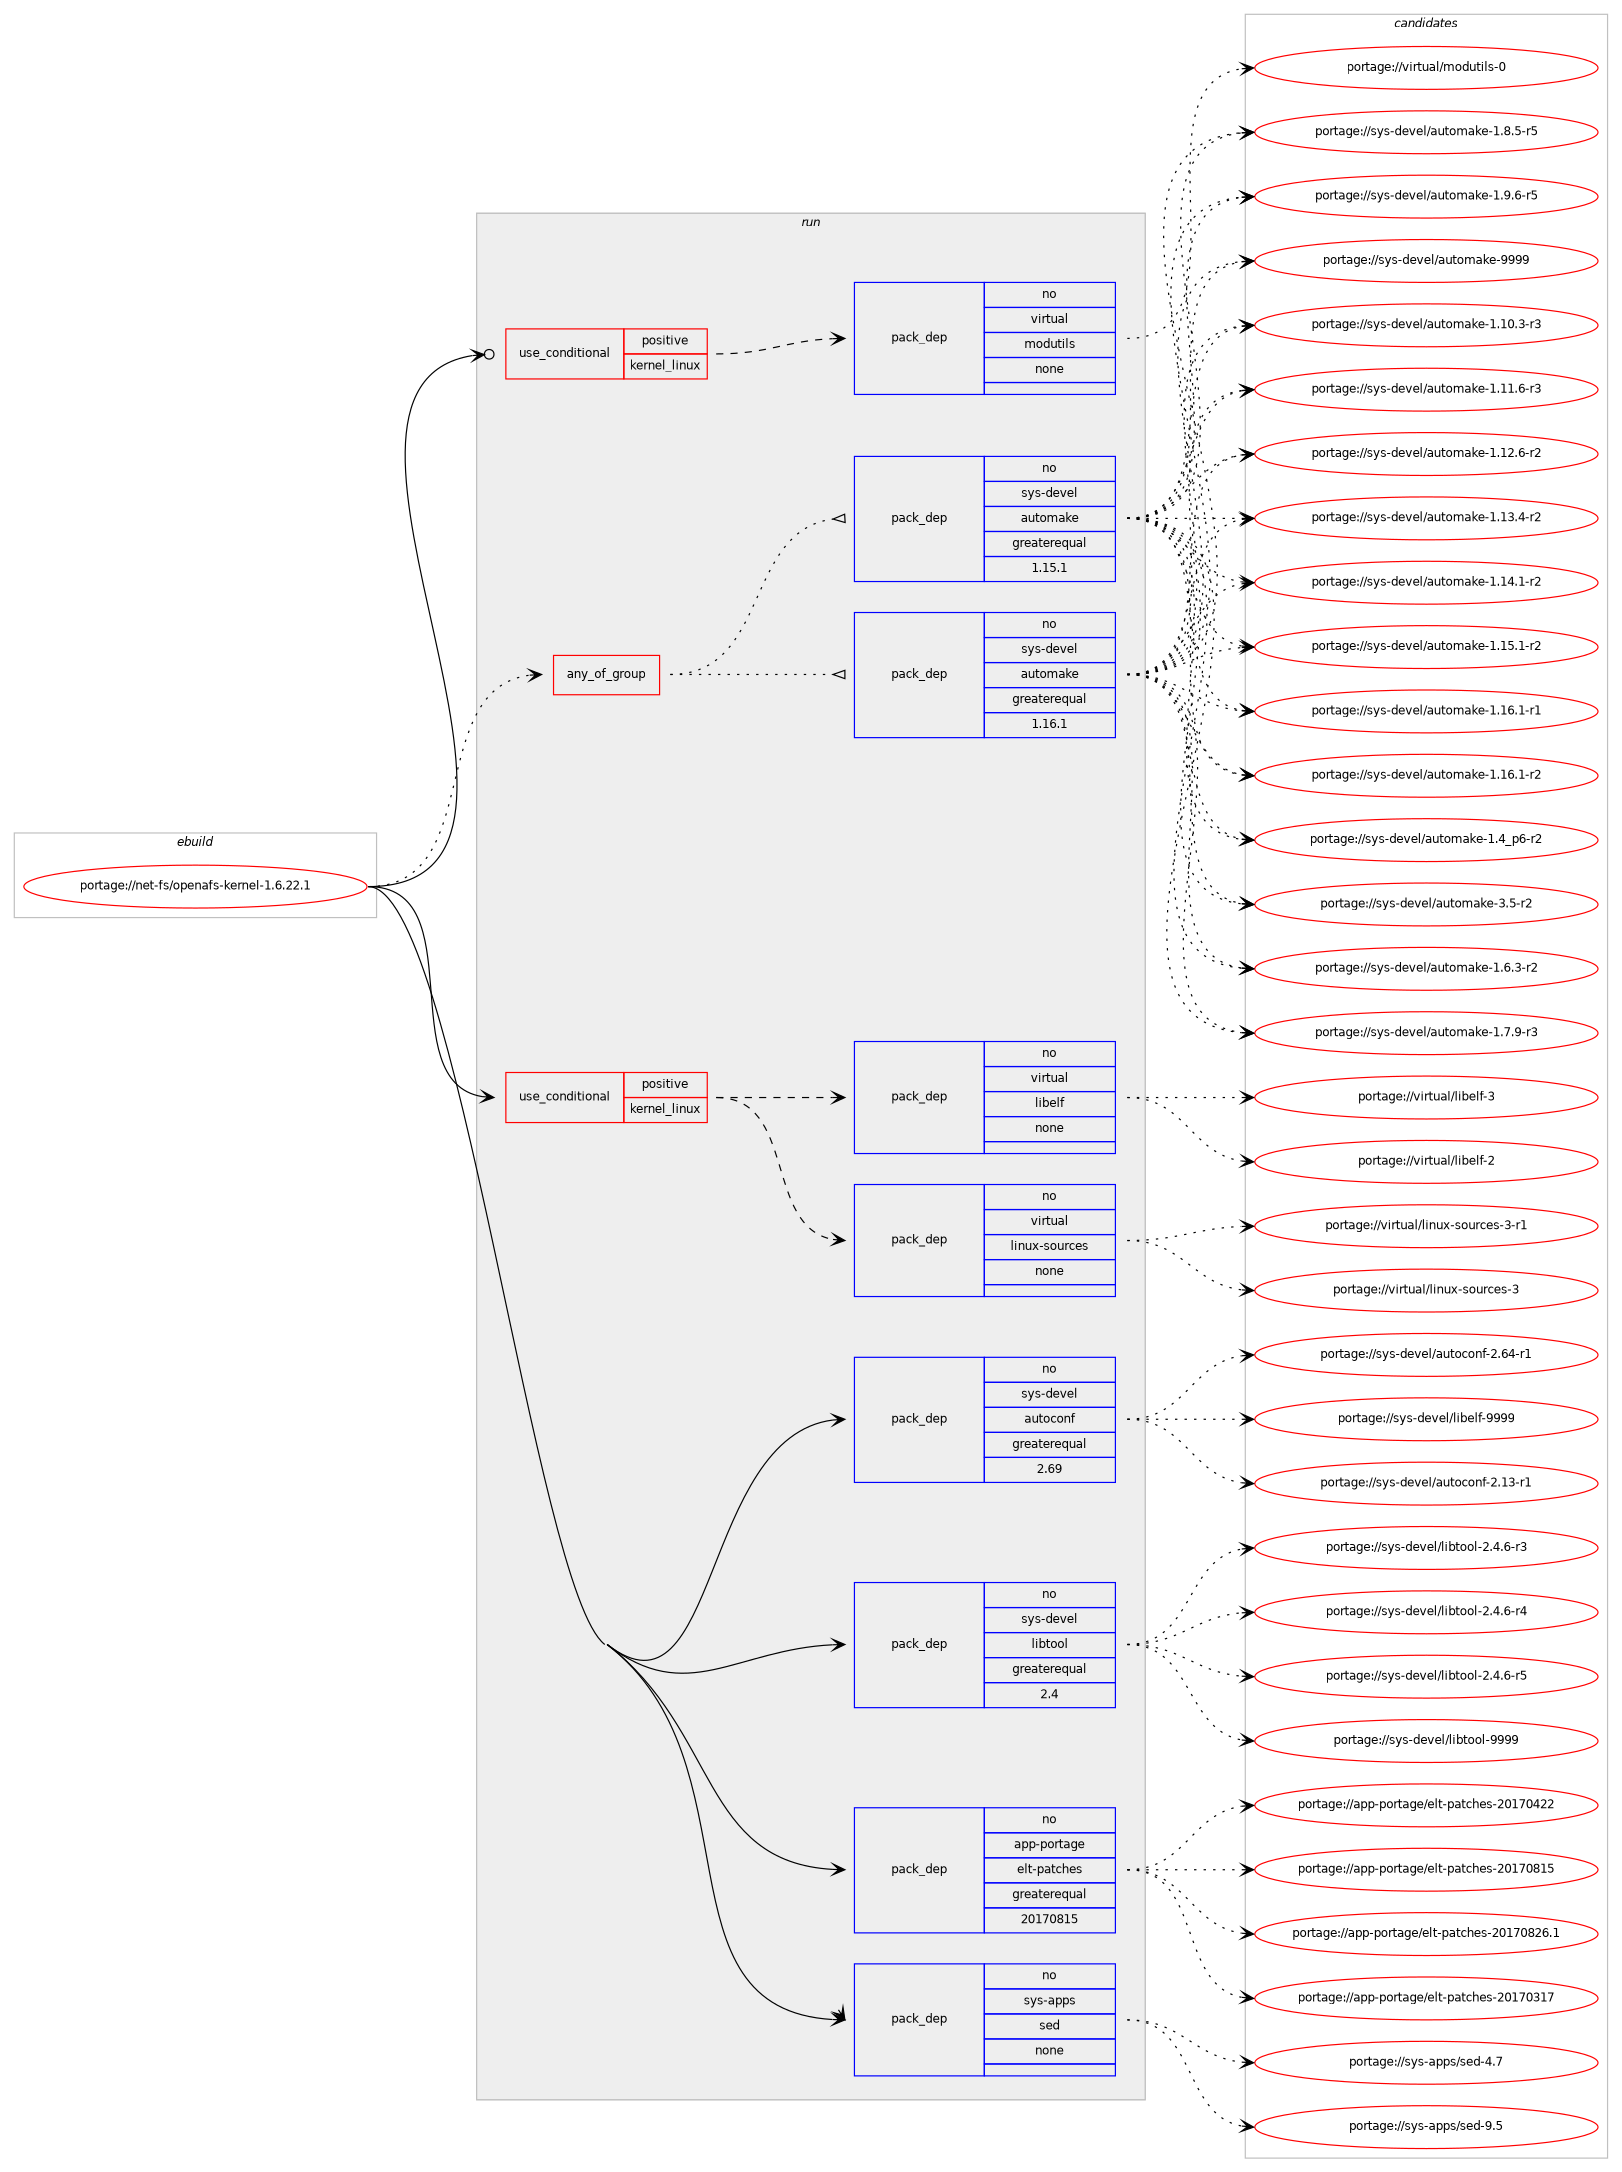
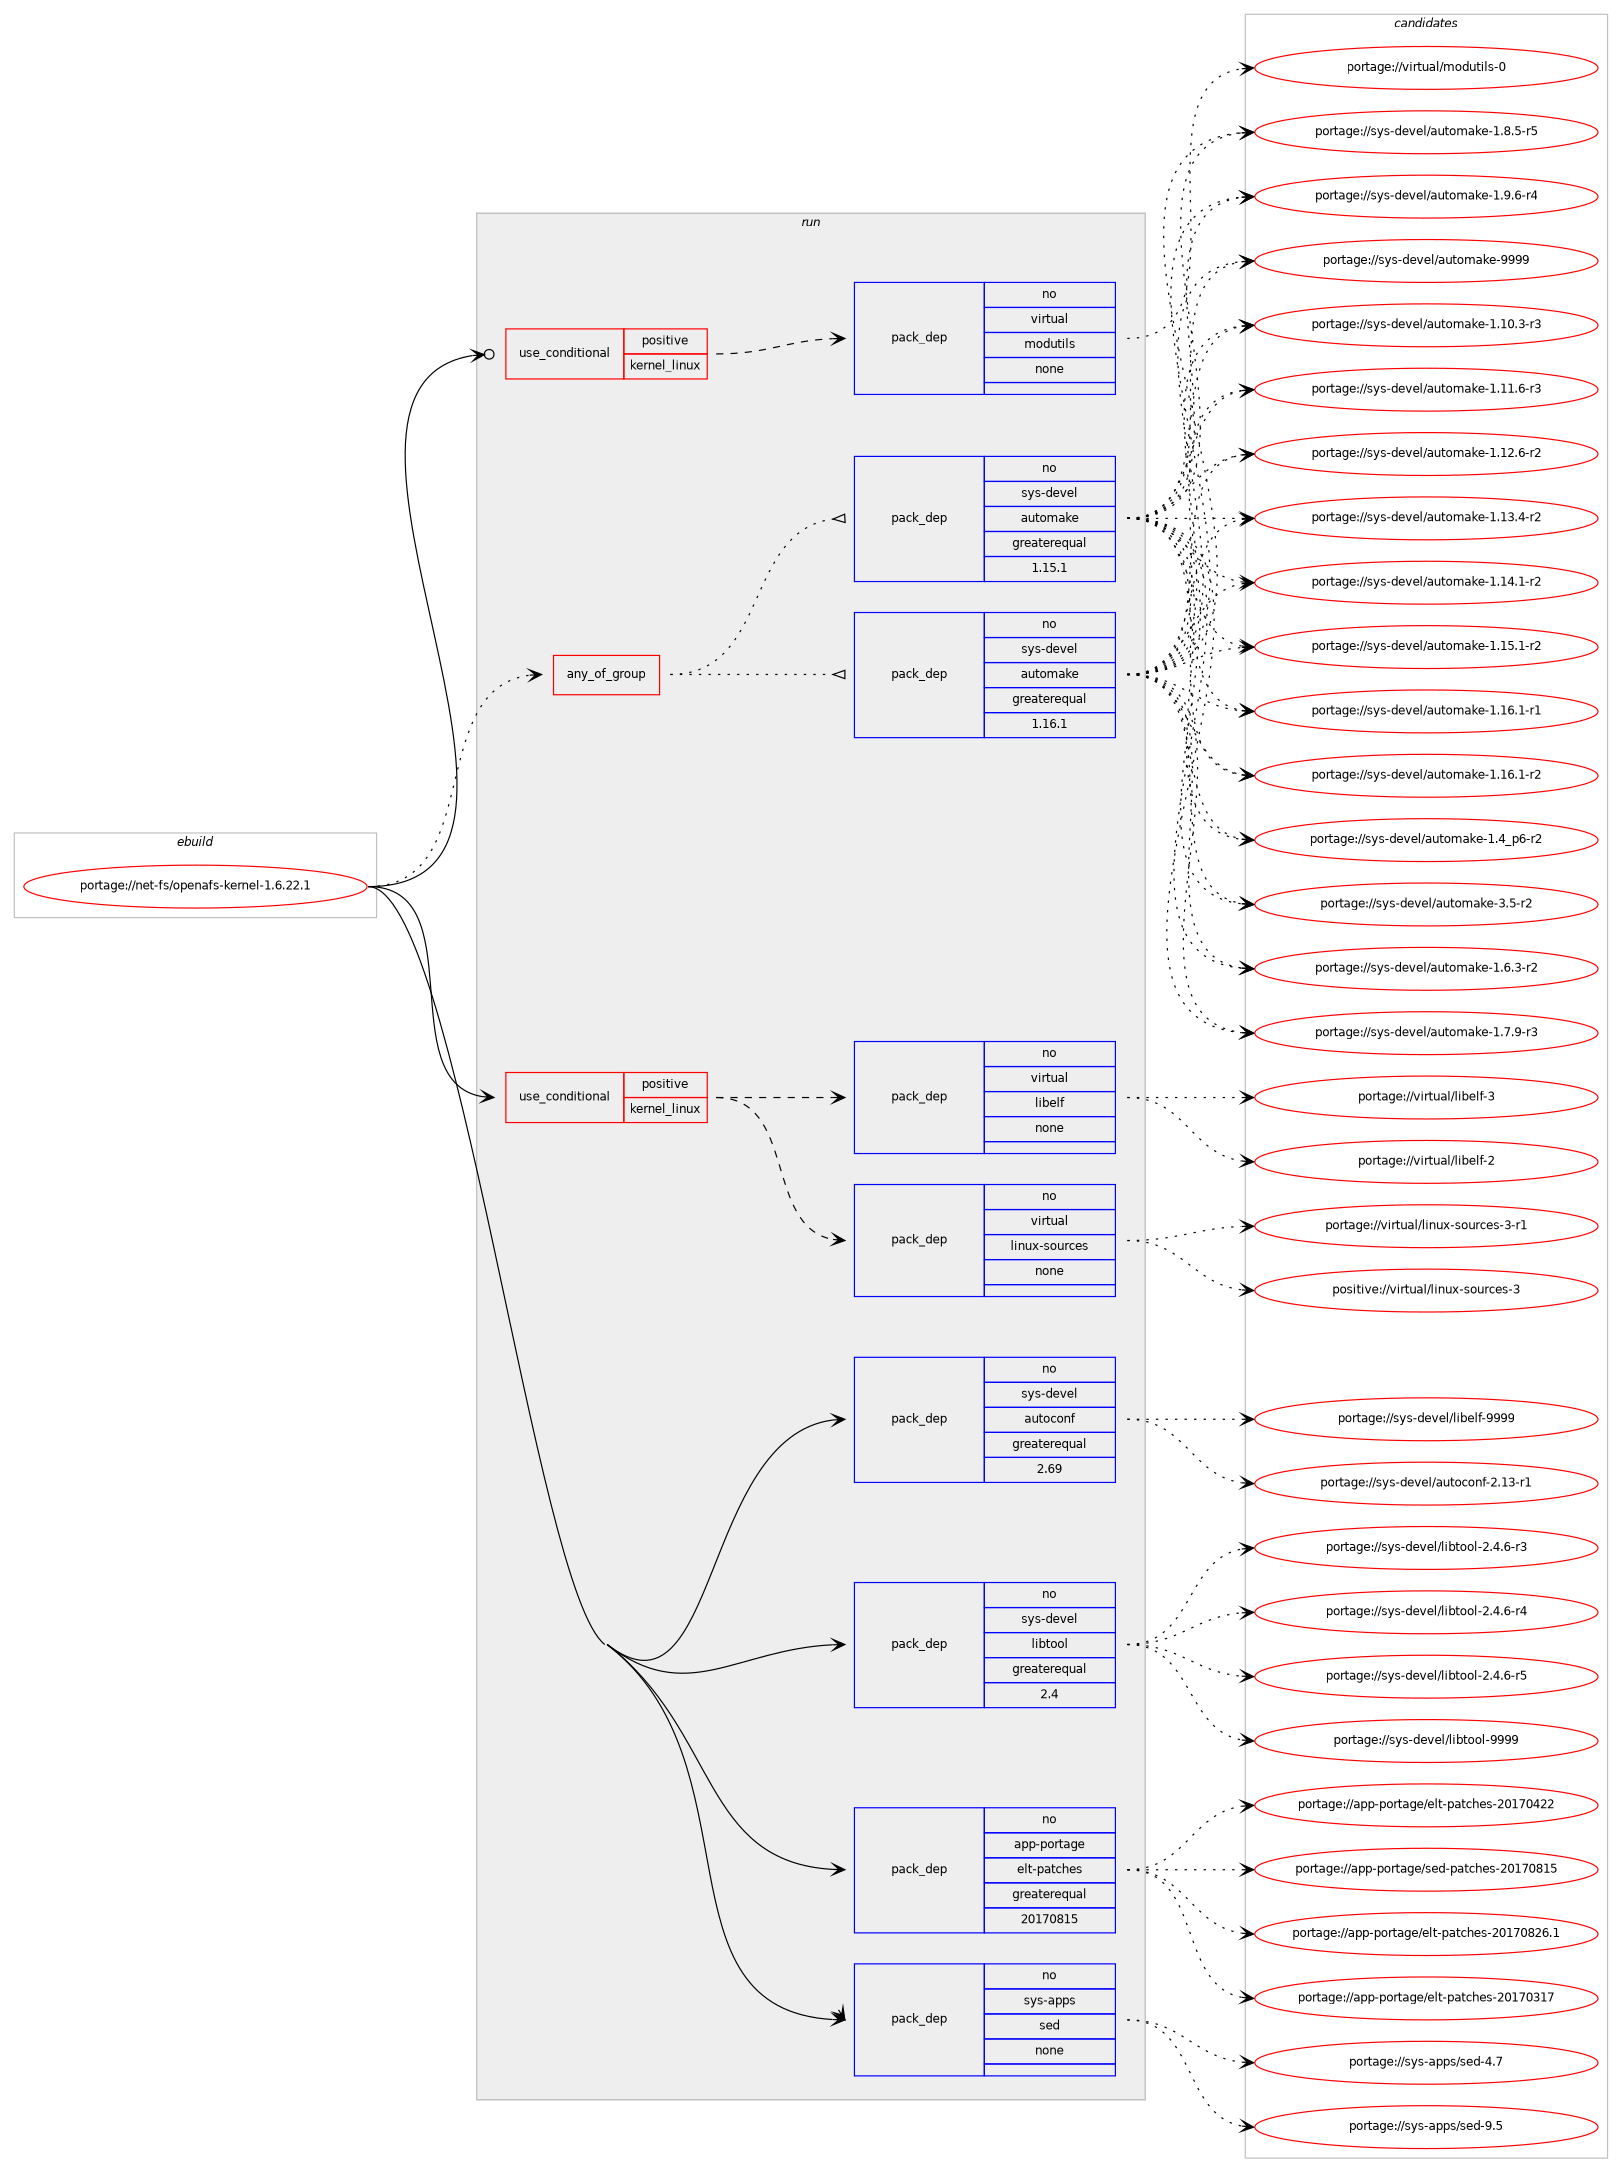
node "portage://sys-devel/automake-1.9.6-r5": label "portage://sys-devel/automake-1.9.6-r5" -> "portage://sys-devel/automake-1.9.6-r4"
node "portage://virtual/linux-sources-3": label "portage://virtual/linux-sources-3" -> "positive://virtual/linux-sources-3"
node "portage://sys-devel/autoconf-2.64-r1": removed
node "portage://app-portage/elt-patches-20170815": label "portage://app-portage/elt-patches-20170815" -> "portage://app-portage/sed-patches-20170815"
